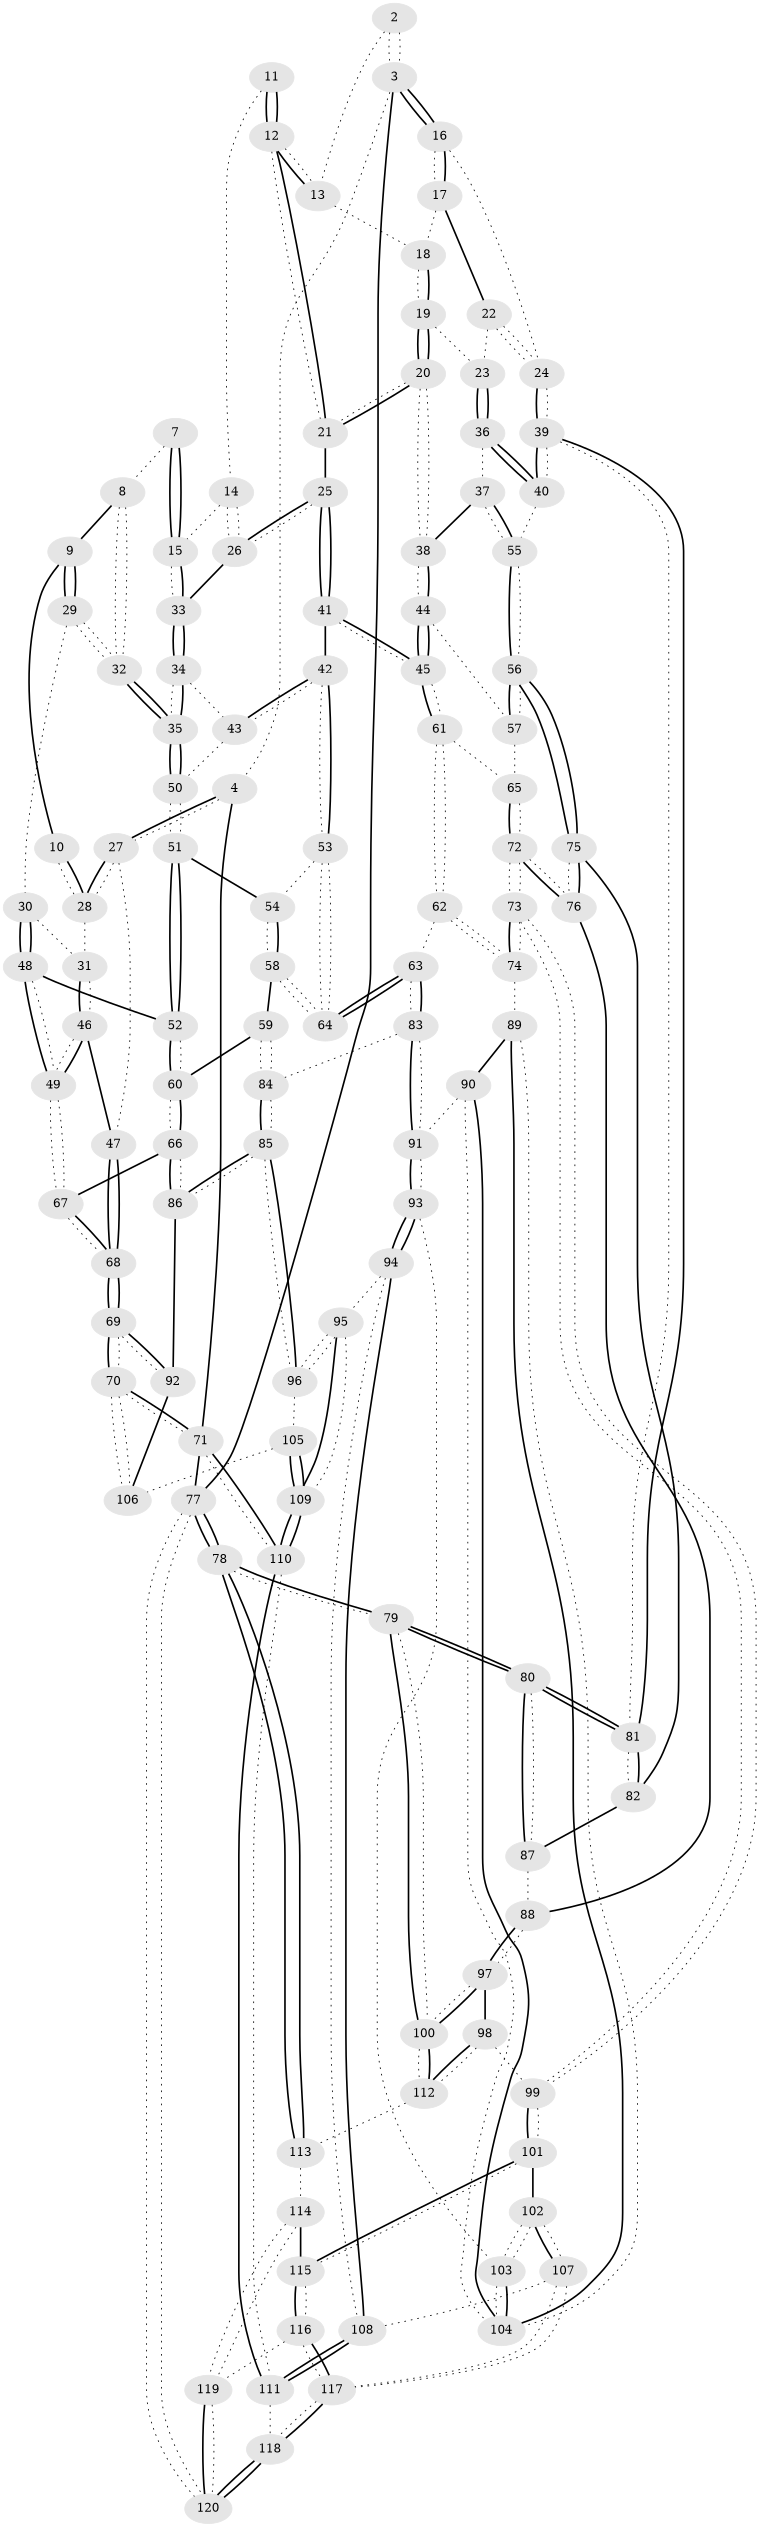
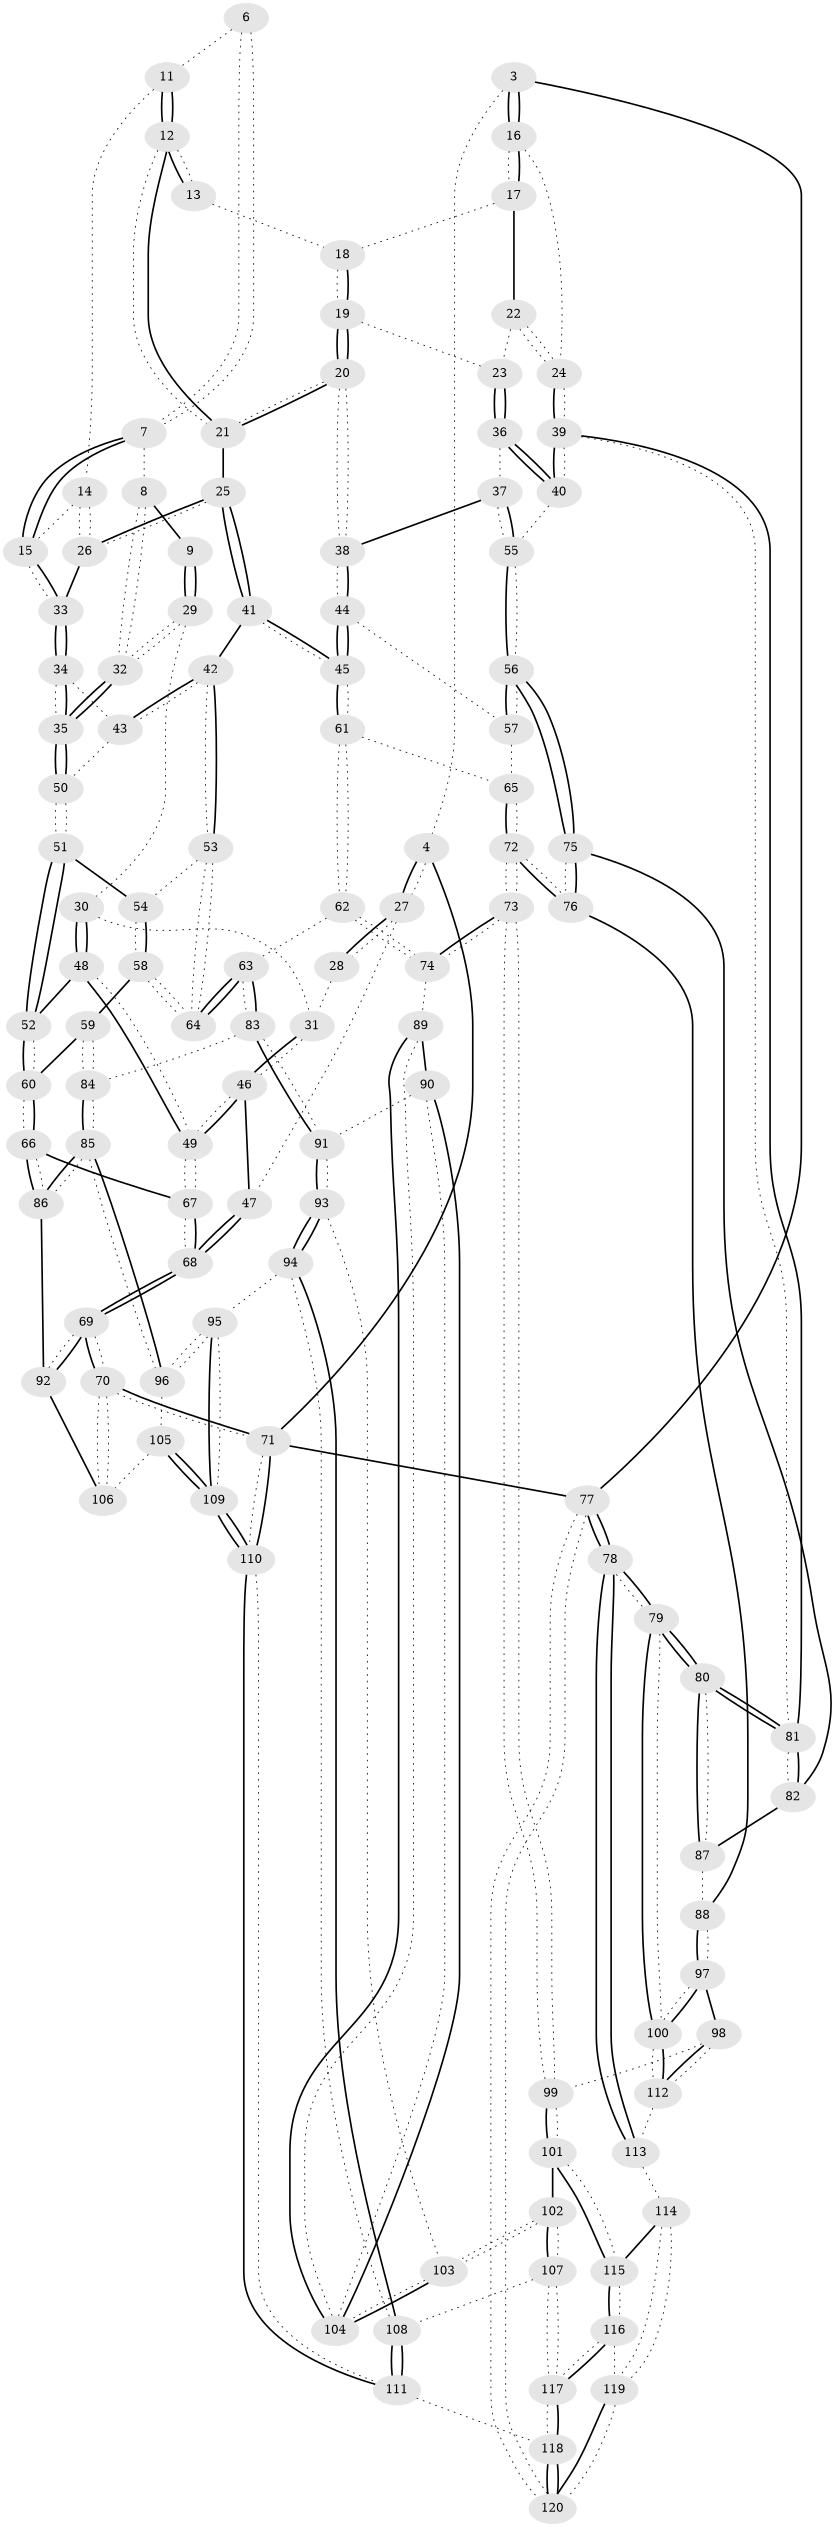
node "6": added
node "2": removed
node "10": removed
